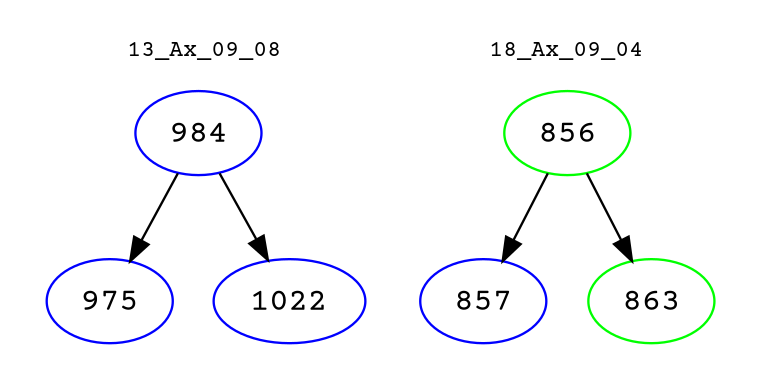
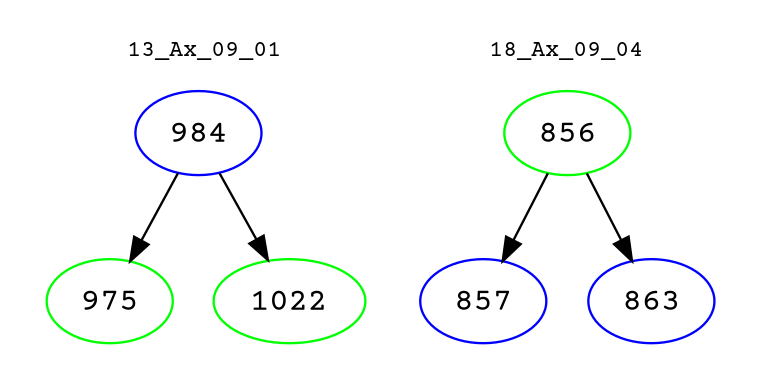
cluster "13_Ax_09_08": label "13_Ax_09_08" -> "13_Ax_09_01"
node "975": color blue -> green
node "1022": color blue -> green
node "863": color green -> blue
